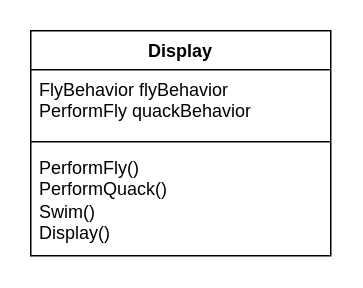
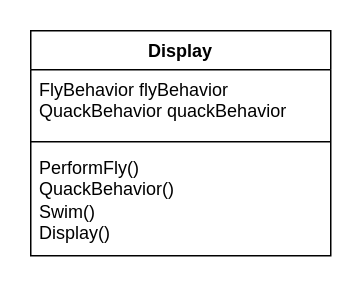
node "FlyBehavior flyBehavior PerformFly quackBehavior": label "FlyBehavior flyBehavior PerformFly quackBehavior" -> "FlyBehavior flyBehavior QuackBehavior quackBehavior"
node "PerformFly() PerformQuack() Swim() Display()": label "PerformFly() PerformQuack() Swim() Display()" -> "PerformFly() QuackBehavior() Swim() Display()"
